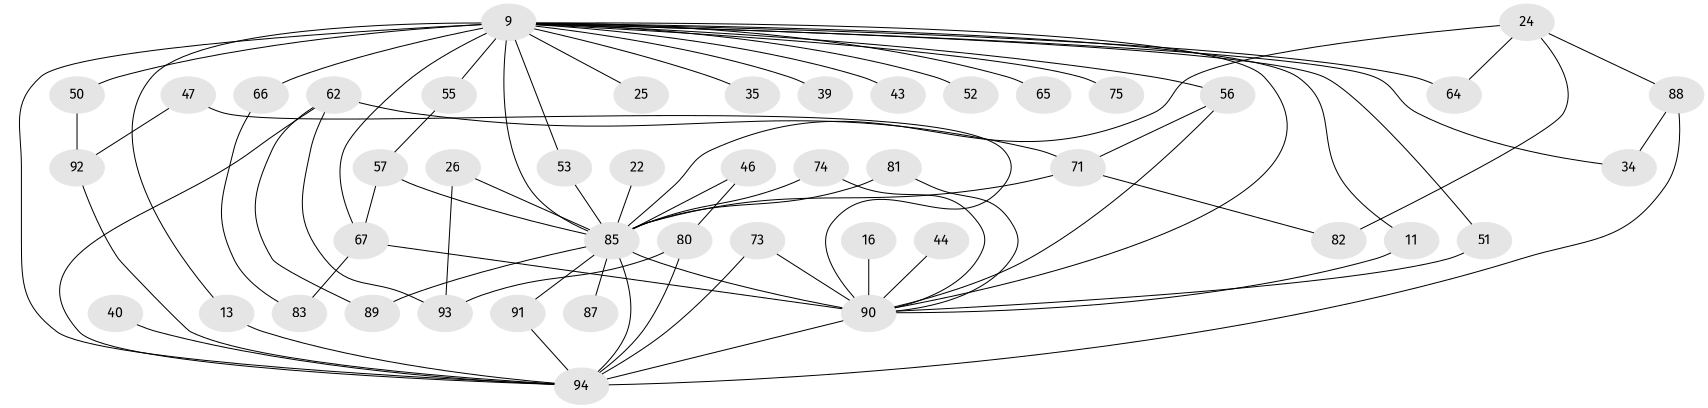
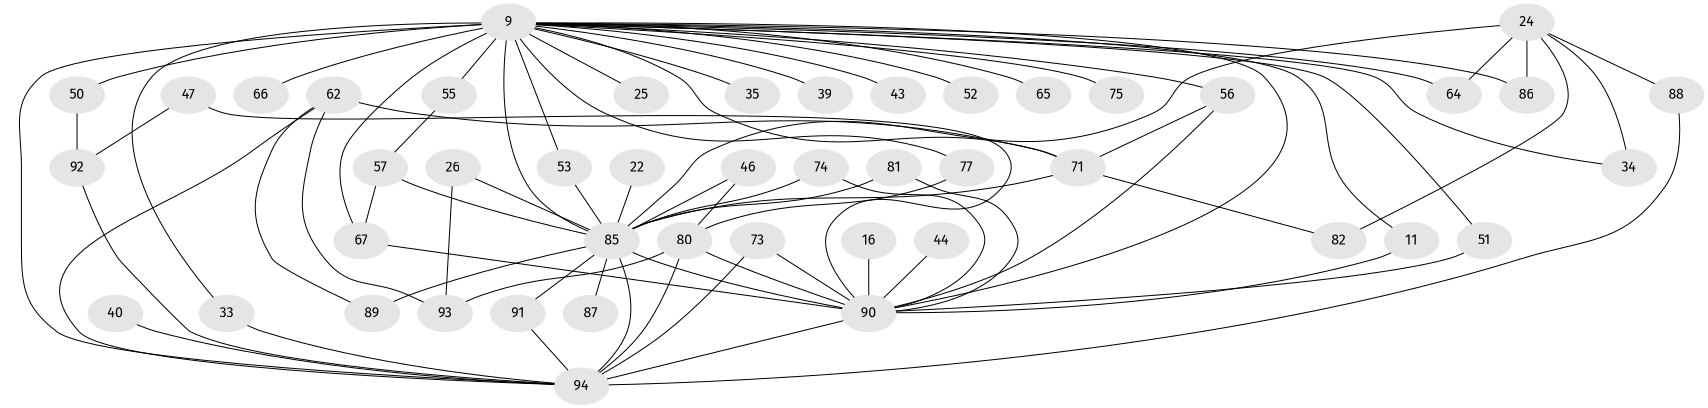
node "86": added
edge "88" -- "34": now "24" -- "34"
edge "9" -- "71": added
node "77": added
edge "80" -- "90": added
node "13": label "13" -> "33"
node "83": removed
